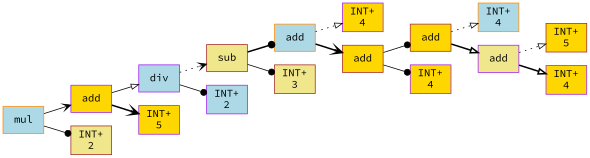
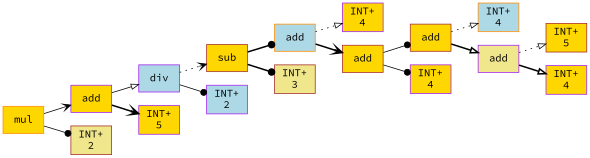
node "sub": fillcolor khaki -> gold
edge "sub" -> "INT+ 3": style solid -> bold
node "mul": fillcolor lightblue -> gold
